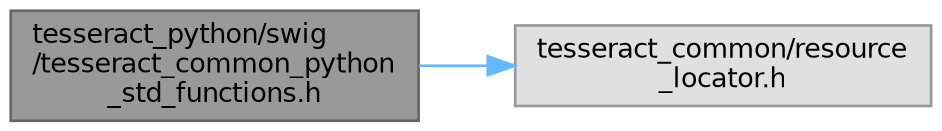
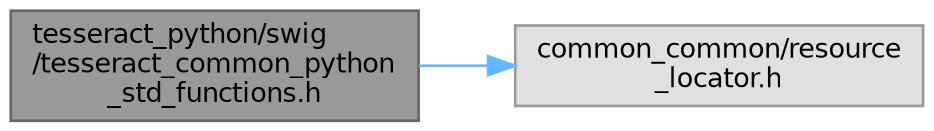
node "tesseract_common/resource _locator.h": label "tesseract_common/resource _locator.h" -> "common_common/resource _locator.h"
